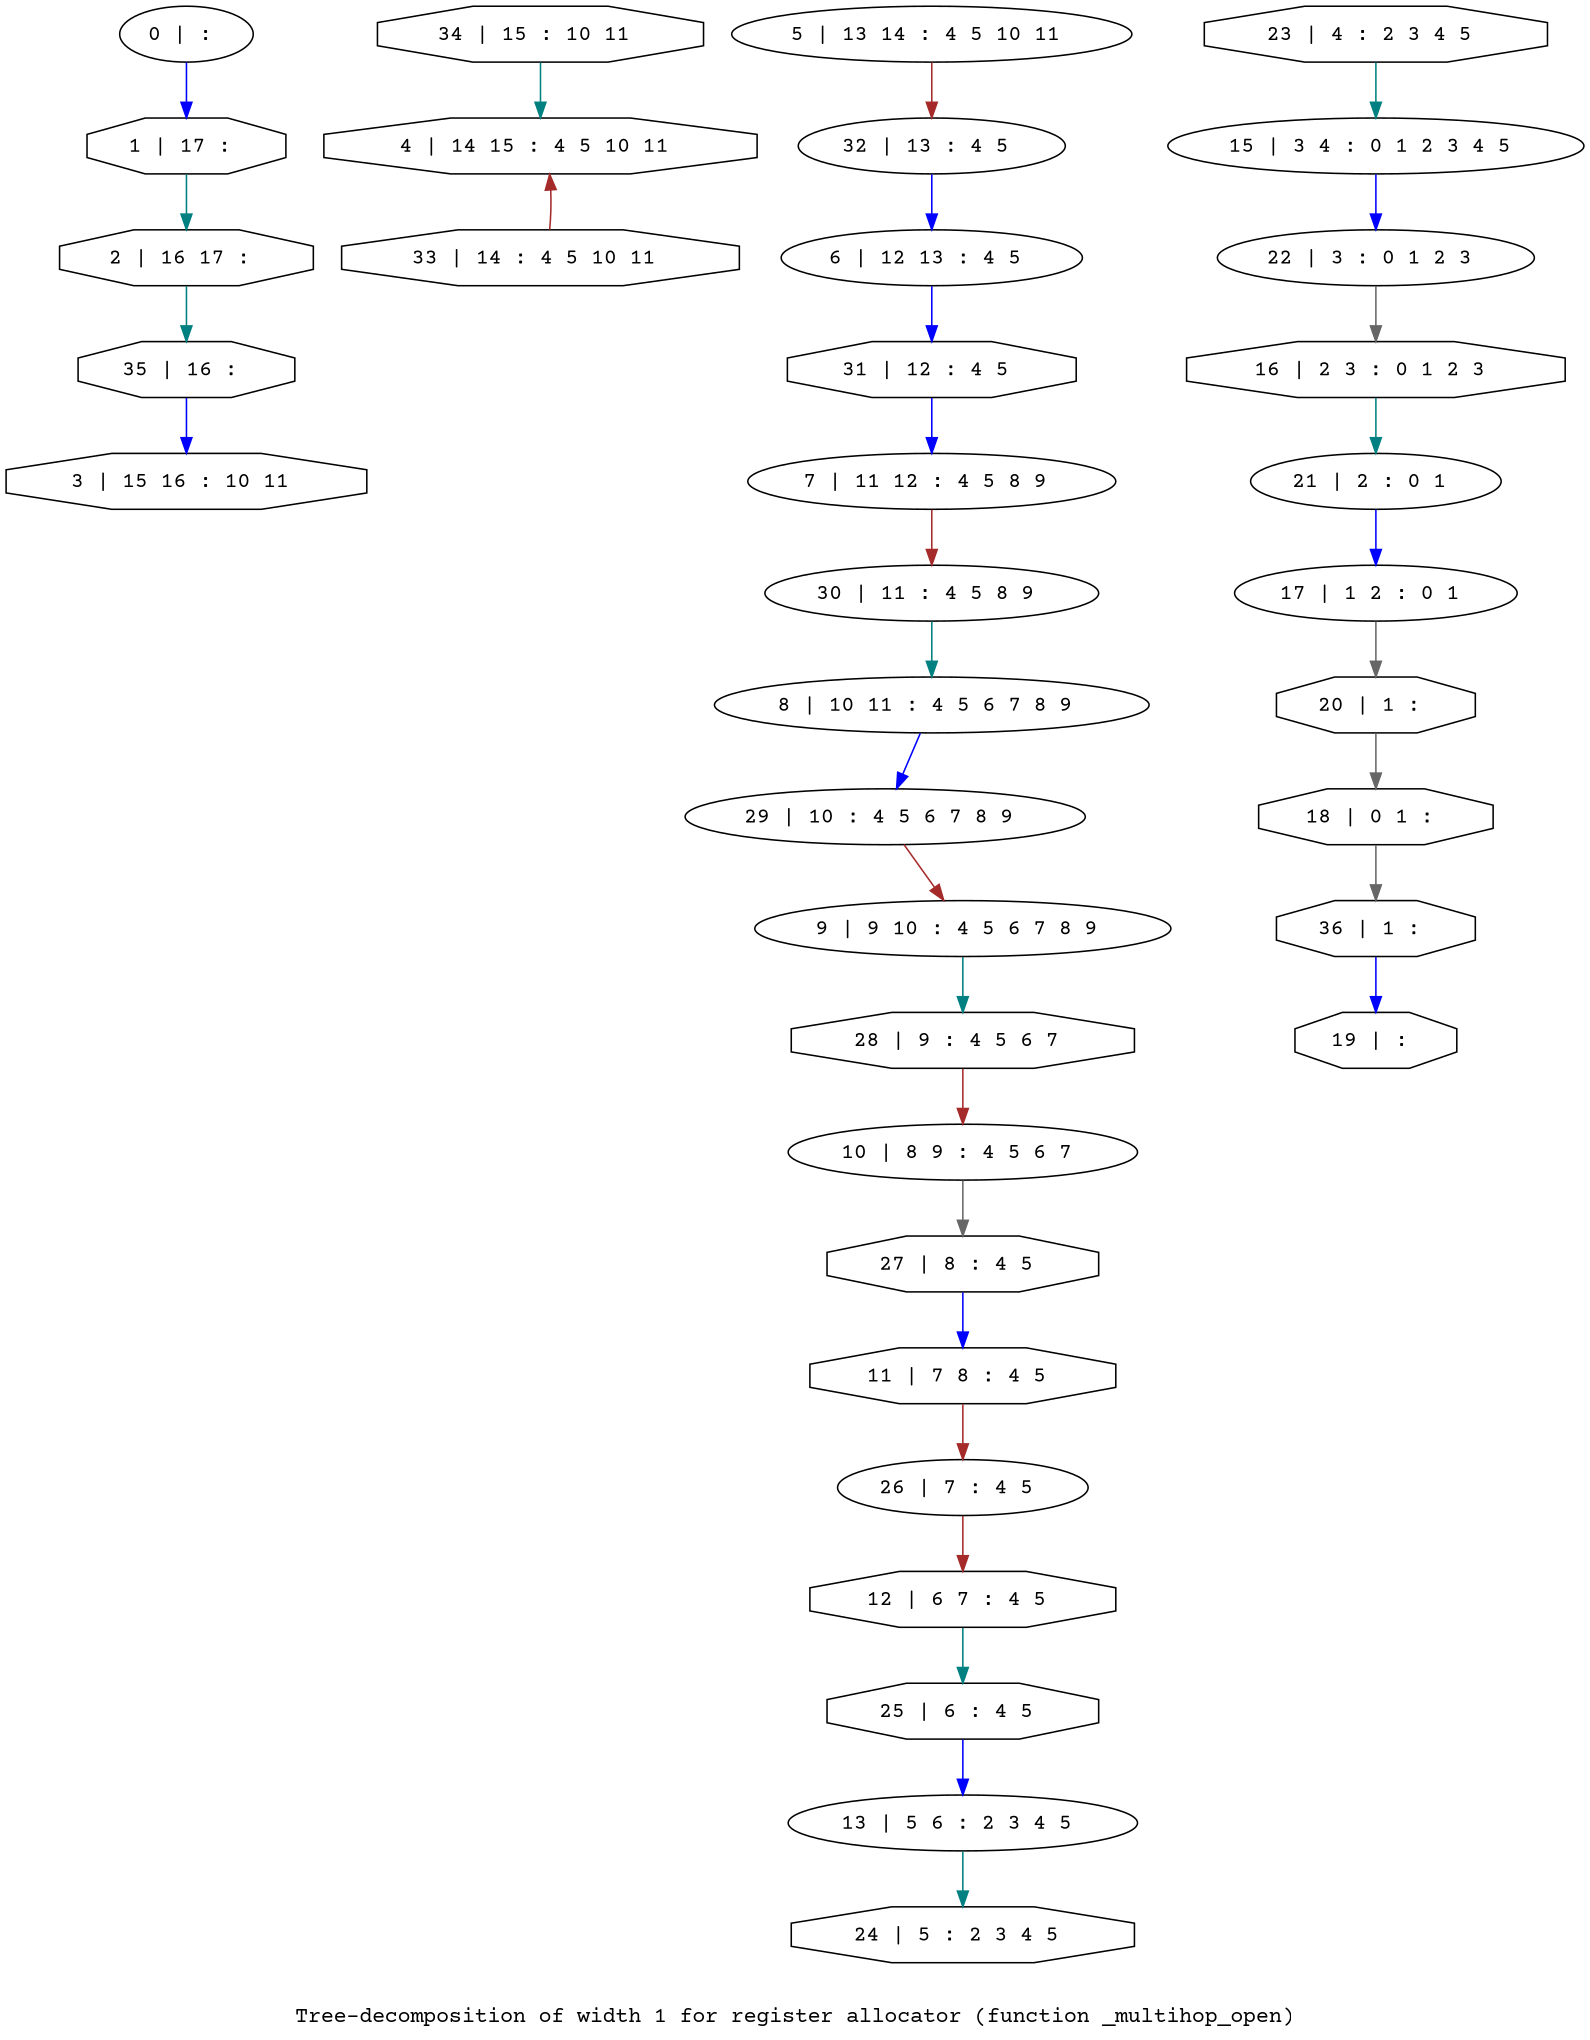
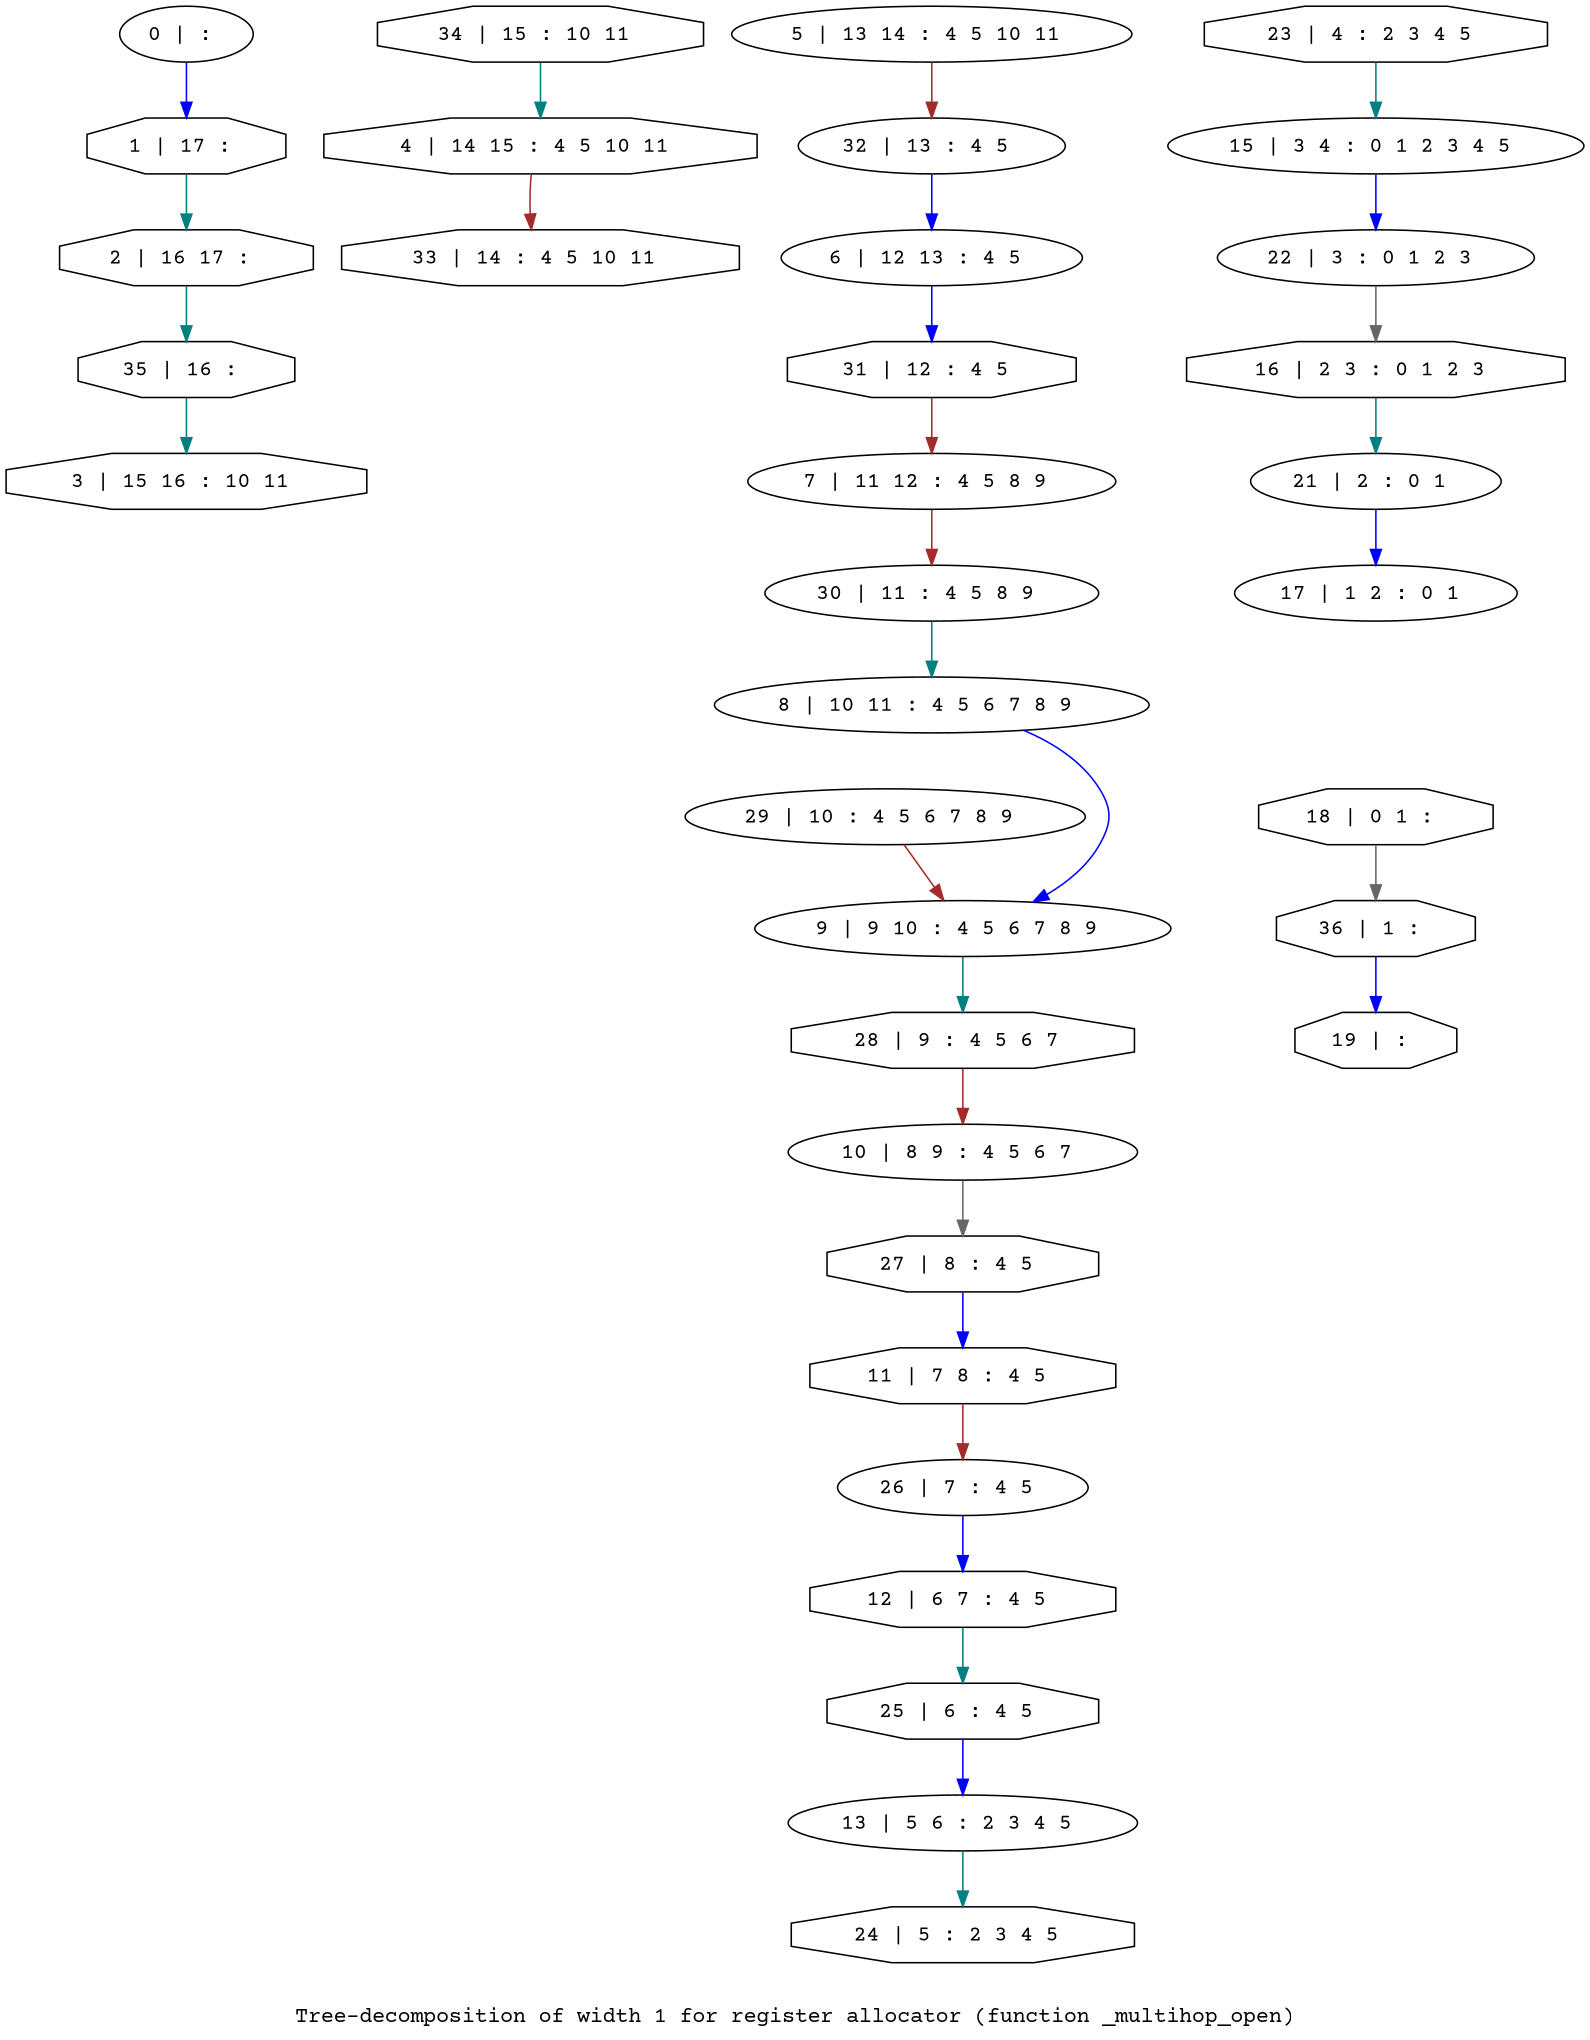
edge "33 | 14 : 4 5 10 11" -> "4 | 14 15 : 4 5 10 11": reversed
edge "35 | 16 :" -> "3 | 15 16 : 10 11": color blue -> teal
edge "31 | 12 : 4 5" -> "7 | 11 12 : 4 5 8 9": color blue -> brown
node "20 | 1 :": removed
edge "8 | 10 11 : 4 5 6 7 8 9" -> "29 | 10 : 4 5 6 7 8 9": now "8 | 10 11 : 4 5 6 7 8 9" -> "9 | 9 10 : 4 5 6 7 8 9"
edge "26 | 7 : 4 5" -> "12 | 6 7 : 4 5": color brown -> blue
